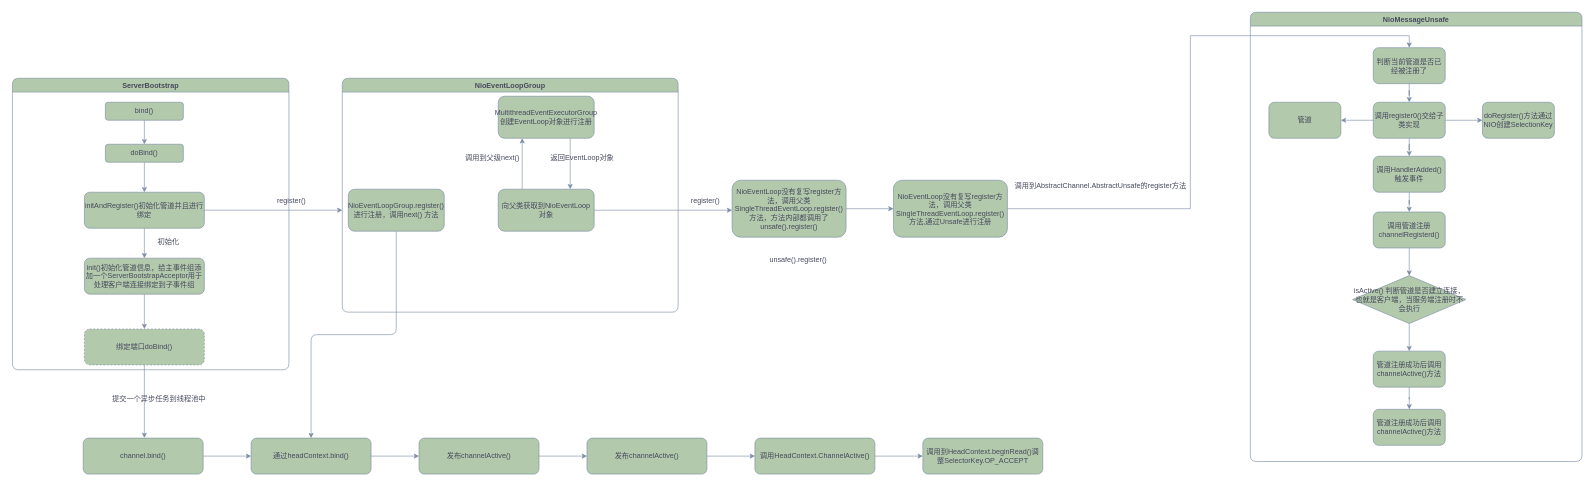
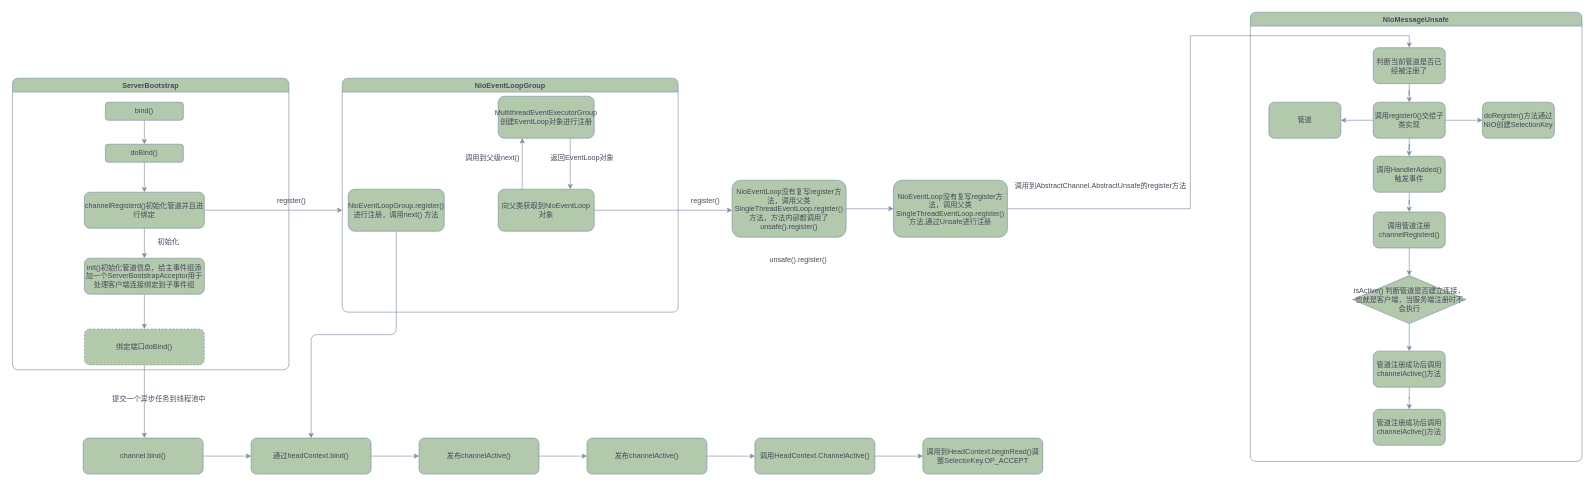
node "initAndRegister()初始化管道并且进行绑定": label "initAndRegister()初始化管道并且进行绑定" -> "channelRegisterd()初始化管道并且进行绑定"
